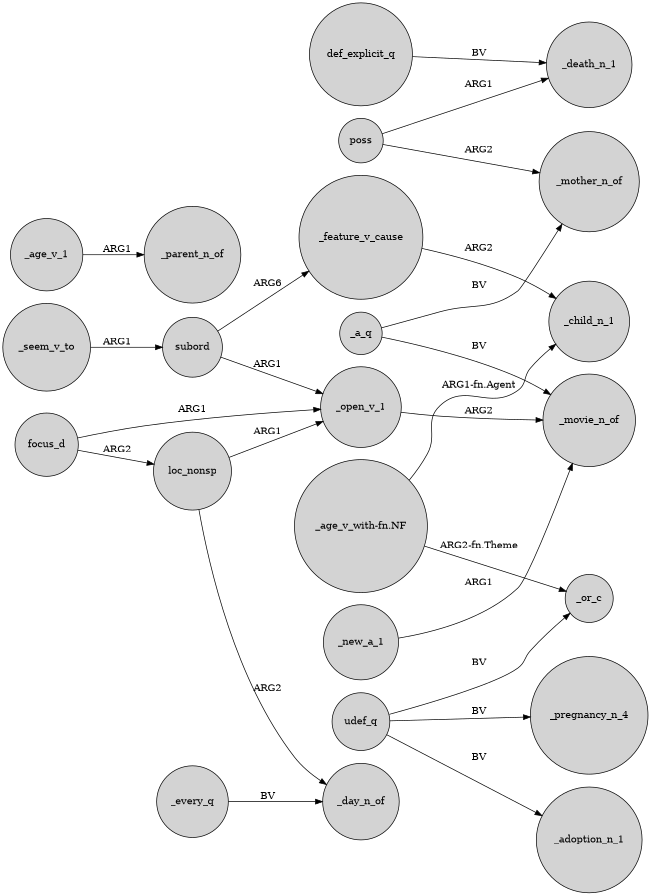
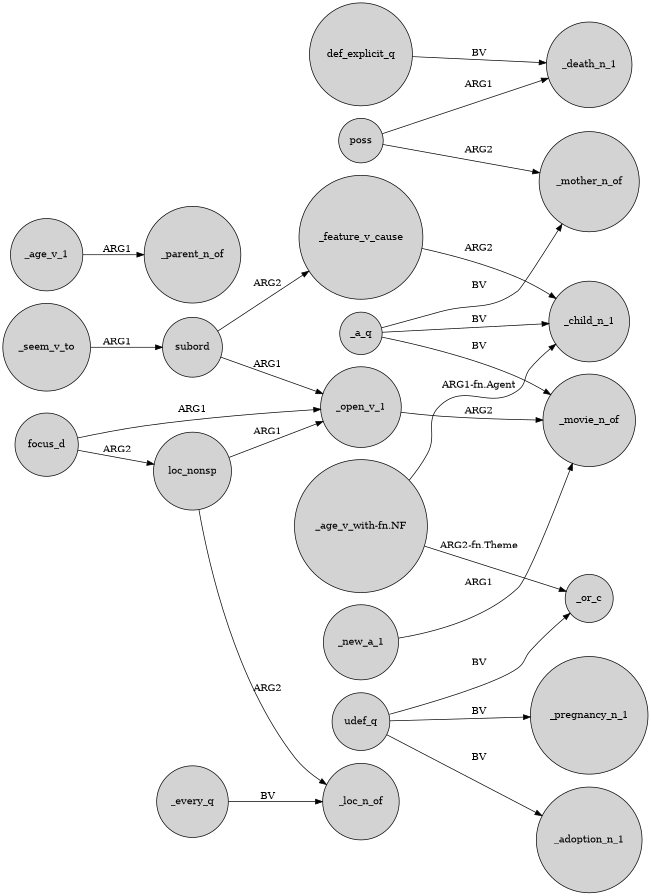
edge "subord" -> "_feature_v_cause": label "ARG6" -> "ARG2"
edge "_a_q" -> "_child_n_1": added, label "BV"
node "_pregnancy_n_4": label "_pregnancy_n_4" -> "_pregnancy_n_1"
node "_day_n_of": label "_day_n_of" -> "_loc_n_of"
